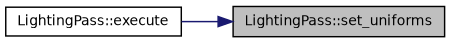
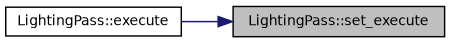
node "LightingPass::set_uniforms": label "LightingPass::set_uniforms" -> "LightingPass::set_execute"
